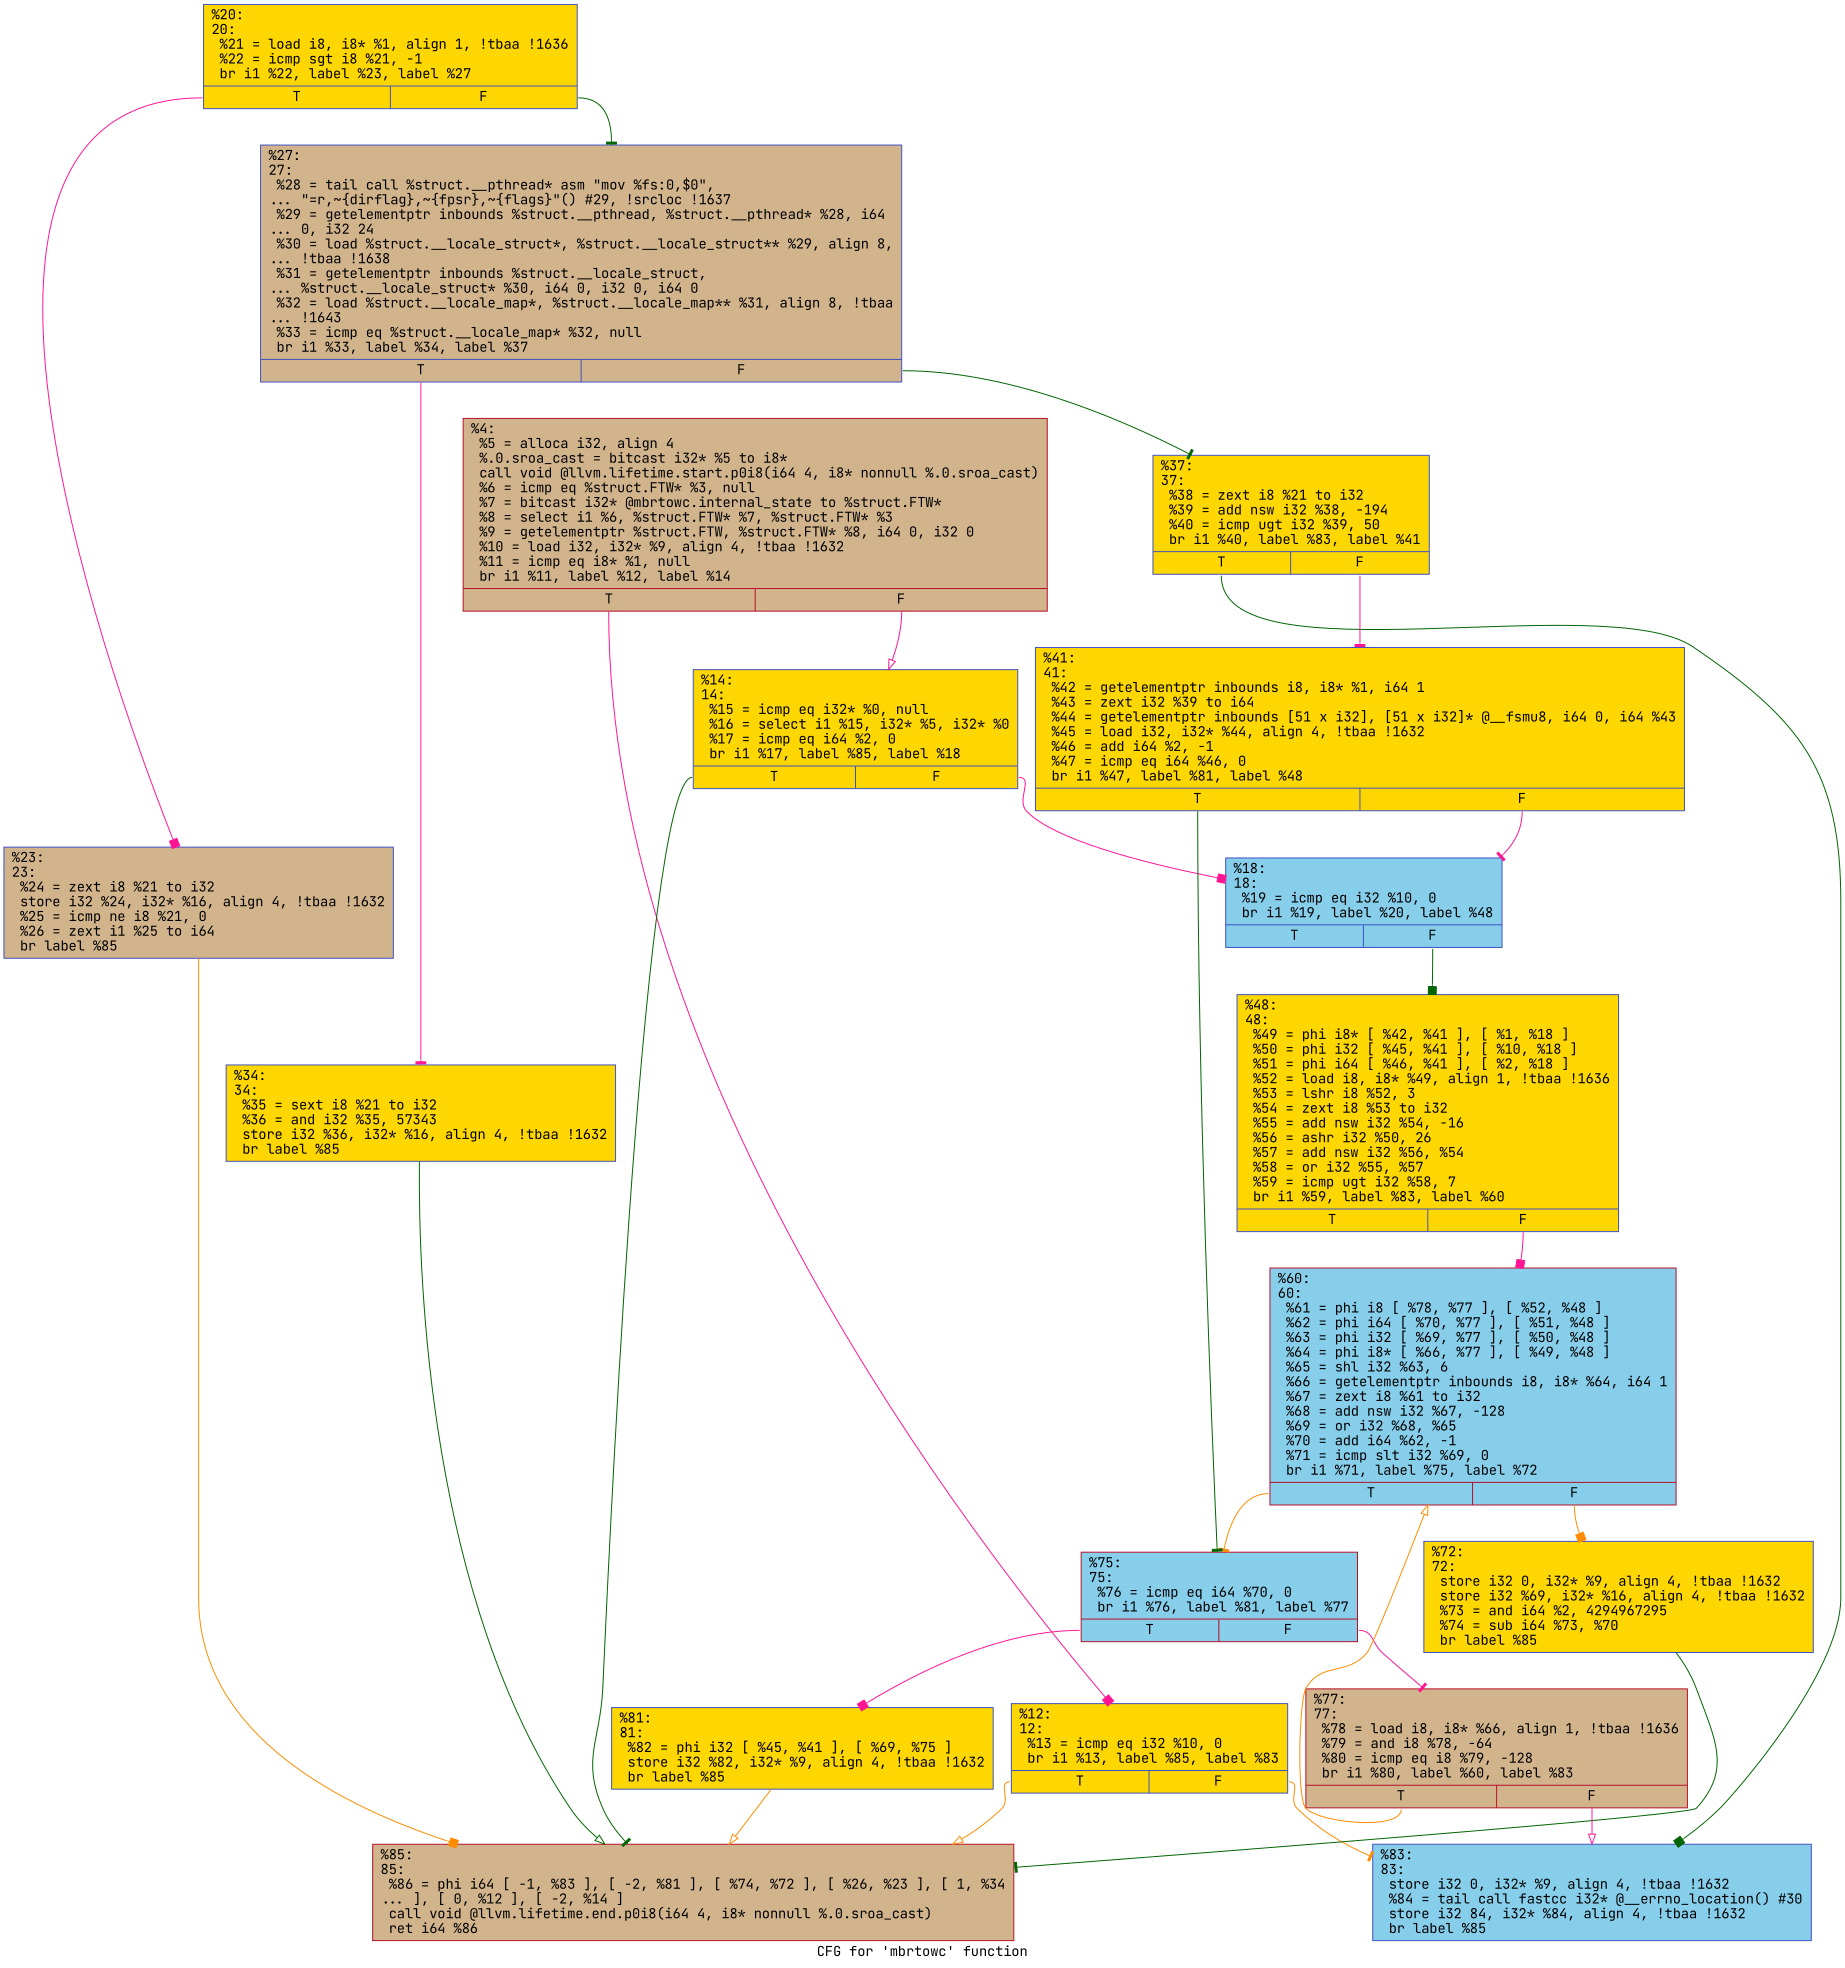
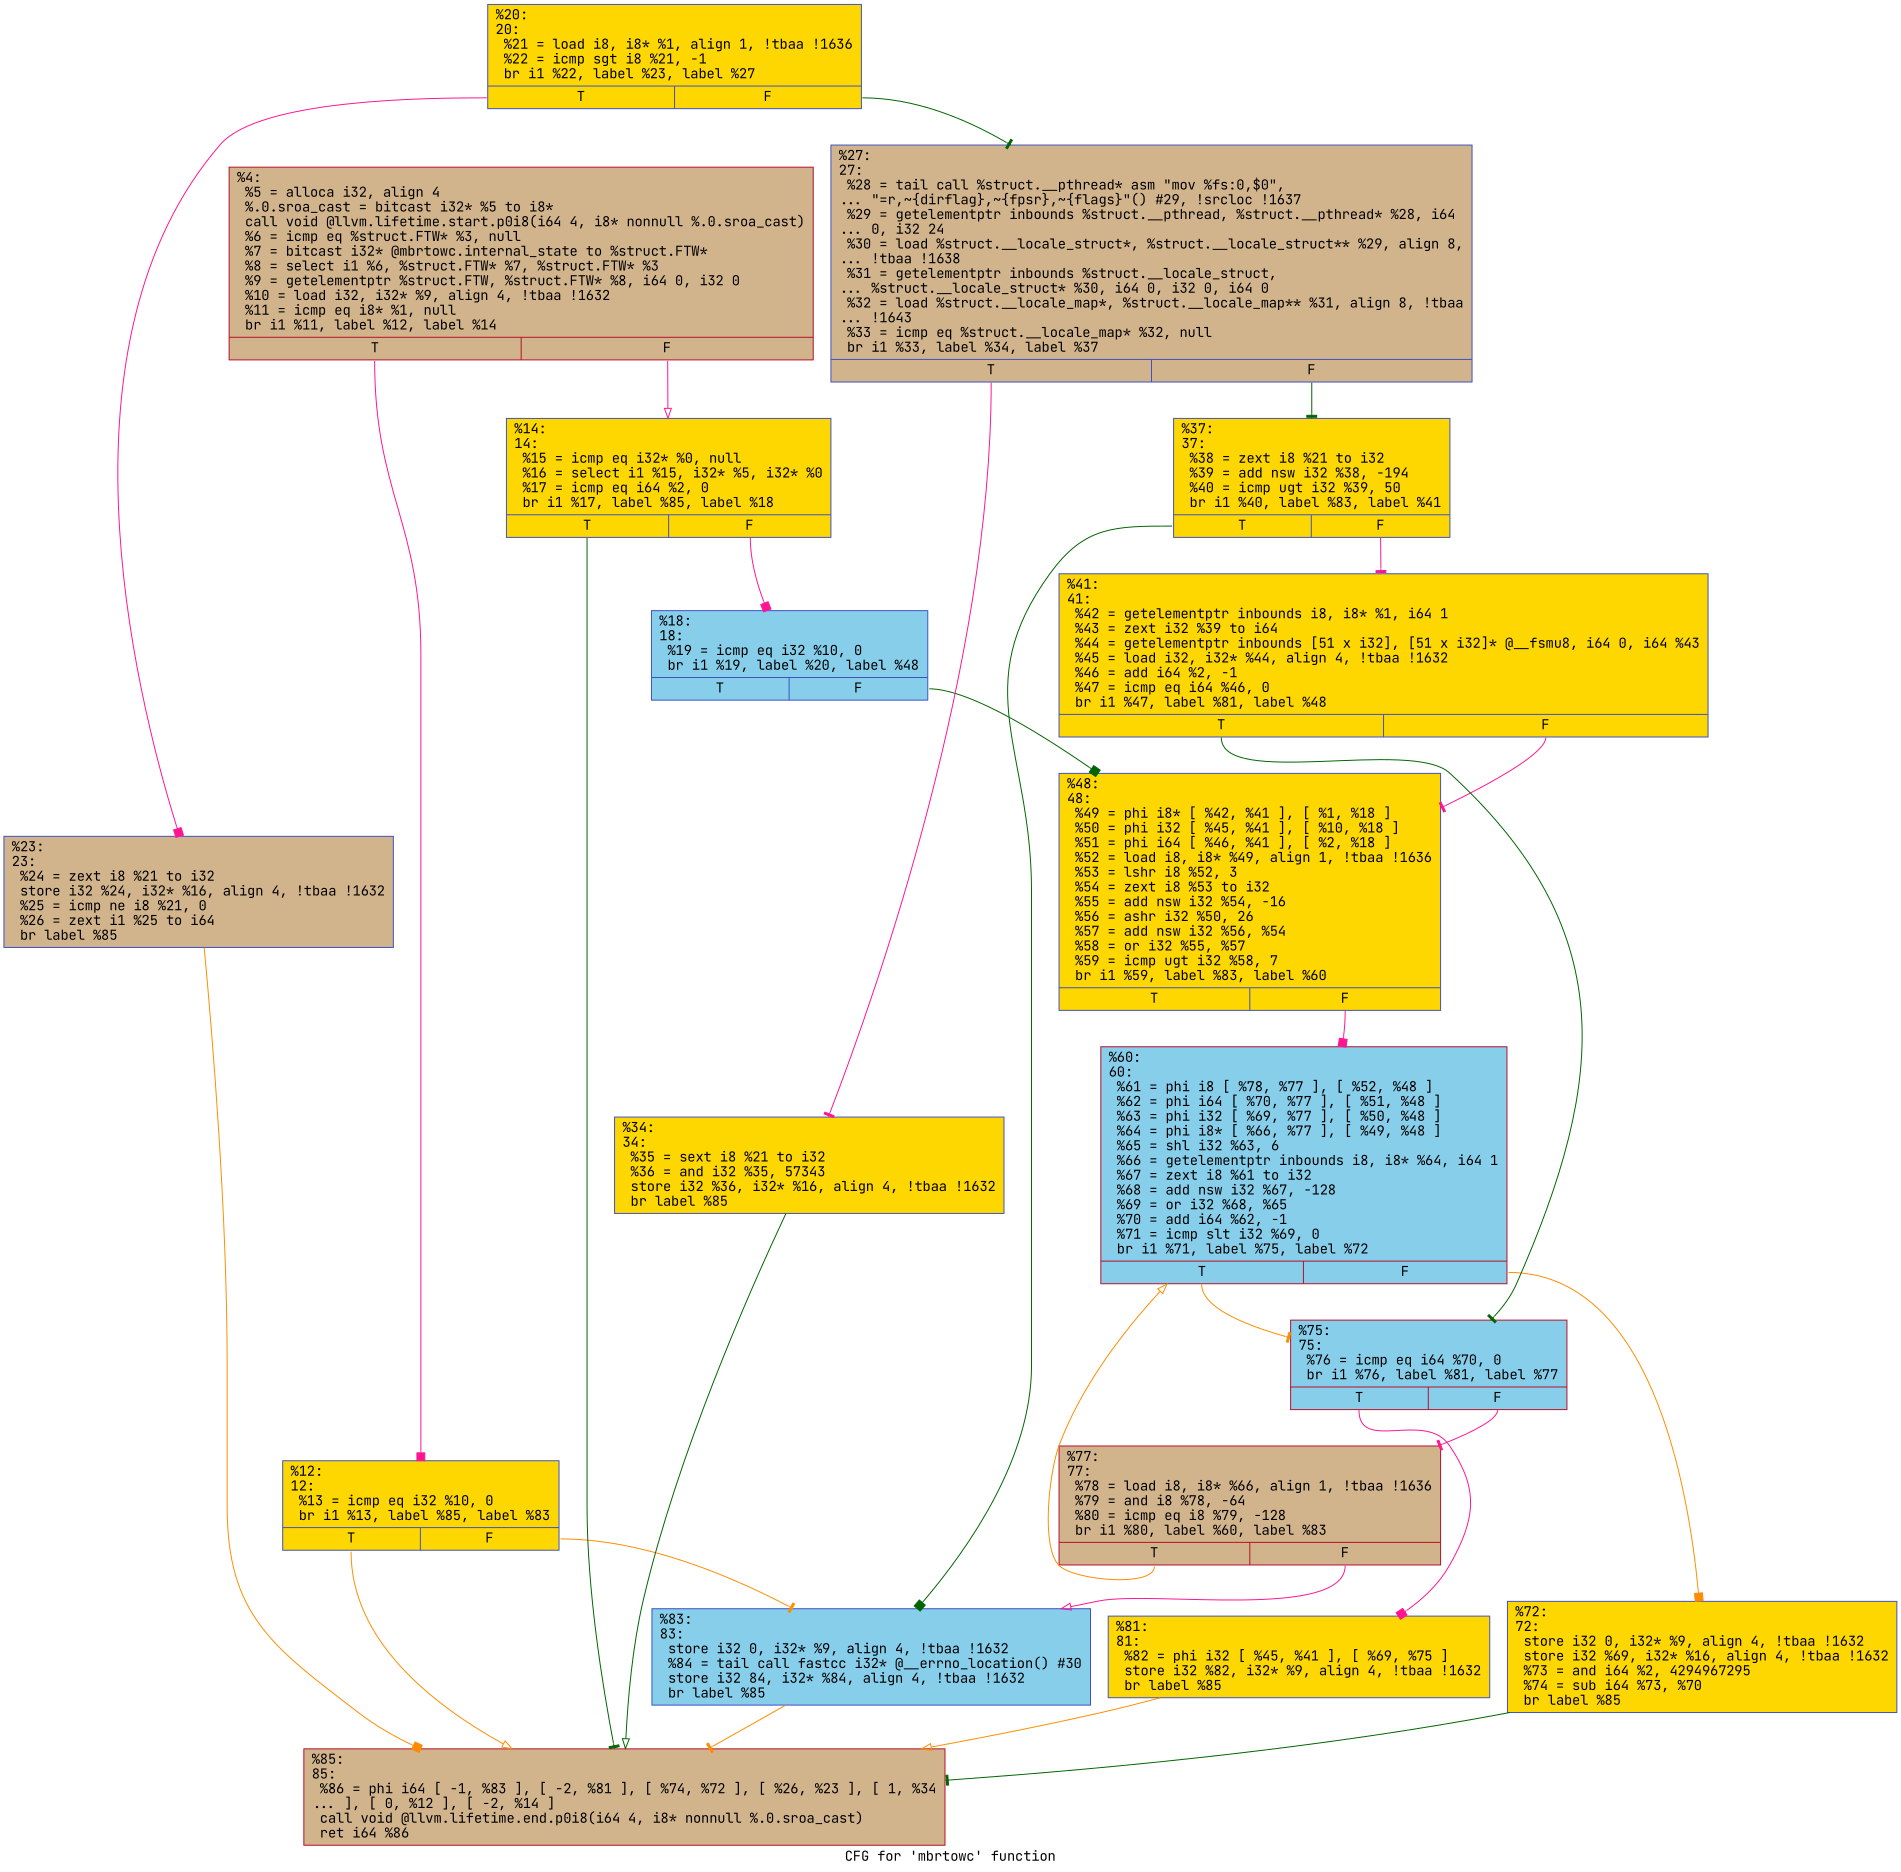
edge "%41:" -> "%18:": now "%41:" -> "%48:"
edge "%83:" -> "%85:": added
